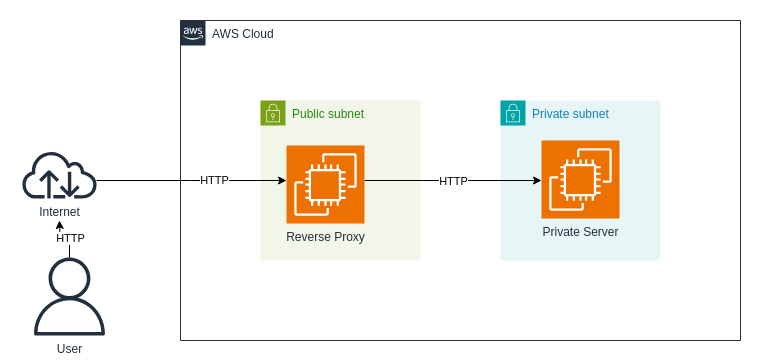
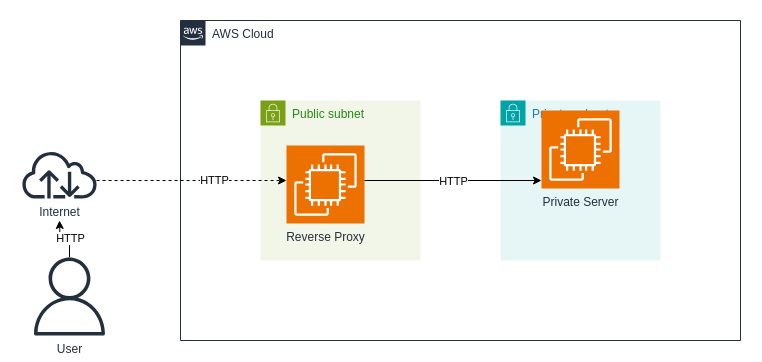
node "Private Server": moved (581, 180) -> (581, 150)
edge "Internet" -> "Reverse Proxy": style solid -> dashed
